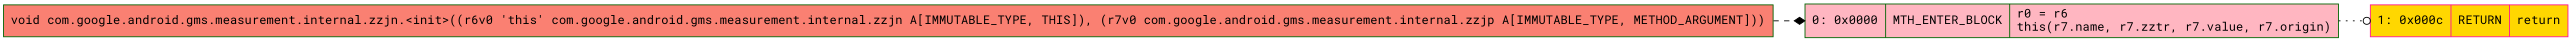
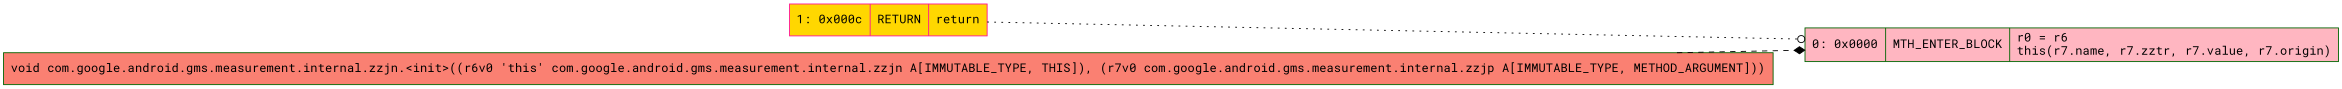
edge "0: 0x0000" -> "1: 0x000c": reversed
